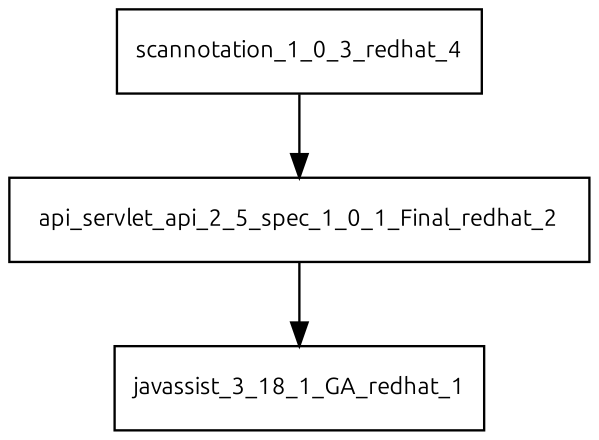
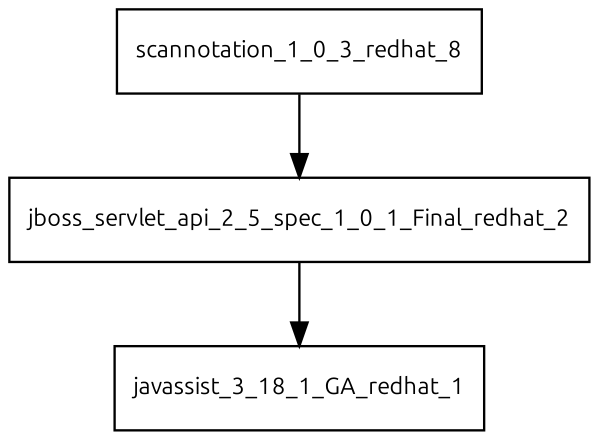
node "scannotation_1_0_3_redhat_4": label "scannotation_1_0_3_redhat_4" -> "scannotation_1_0_3_redhat_8"
node "api_servlet_api_2_5_spec_1_0_1_Final_redhat_2": label "api_servlet_api_2_5_spec_1_0_1_Final_redhat_2" -> "jboss_servlet_api_2_5_spec_1_0_1_Final_redhat_2"
